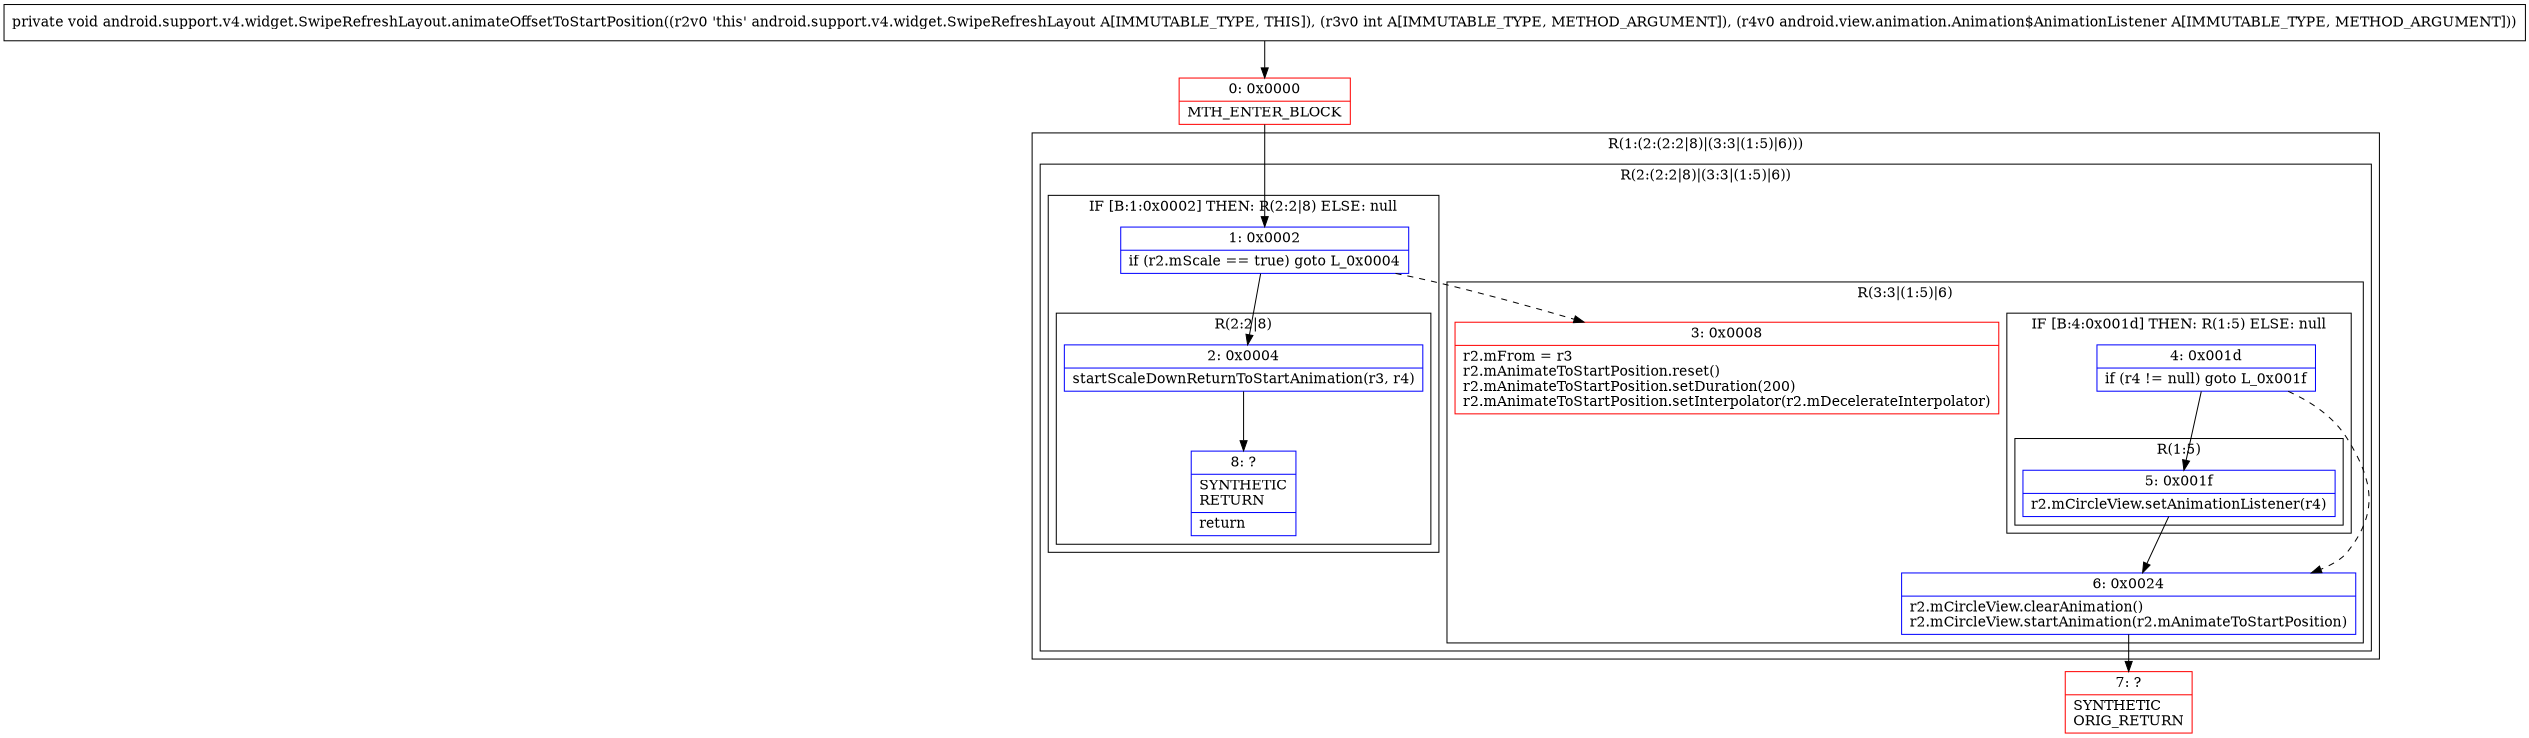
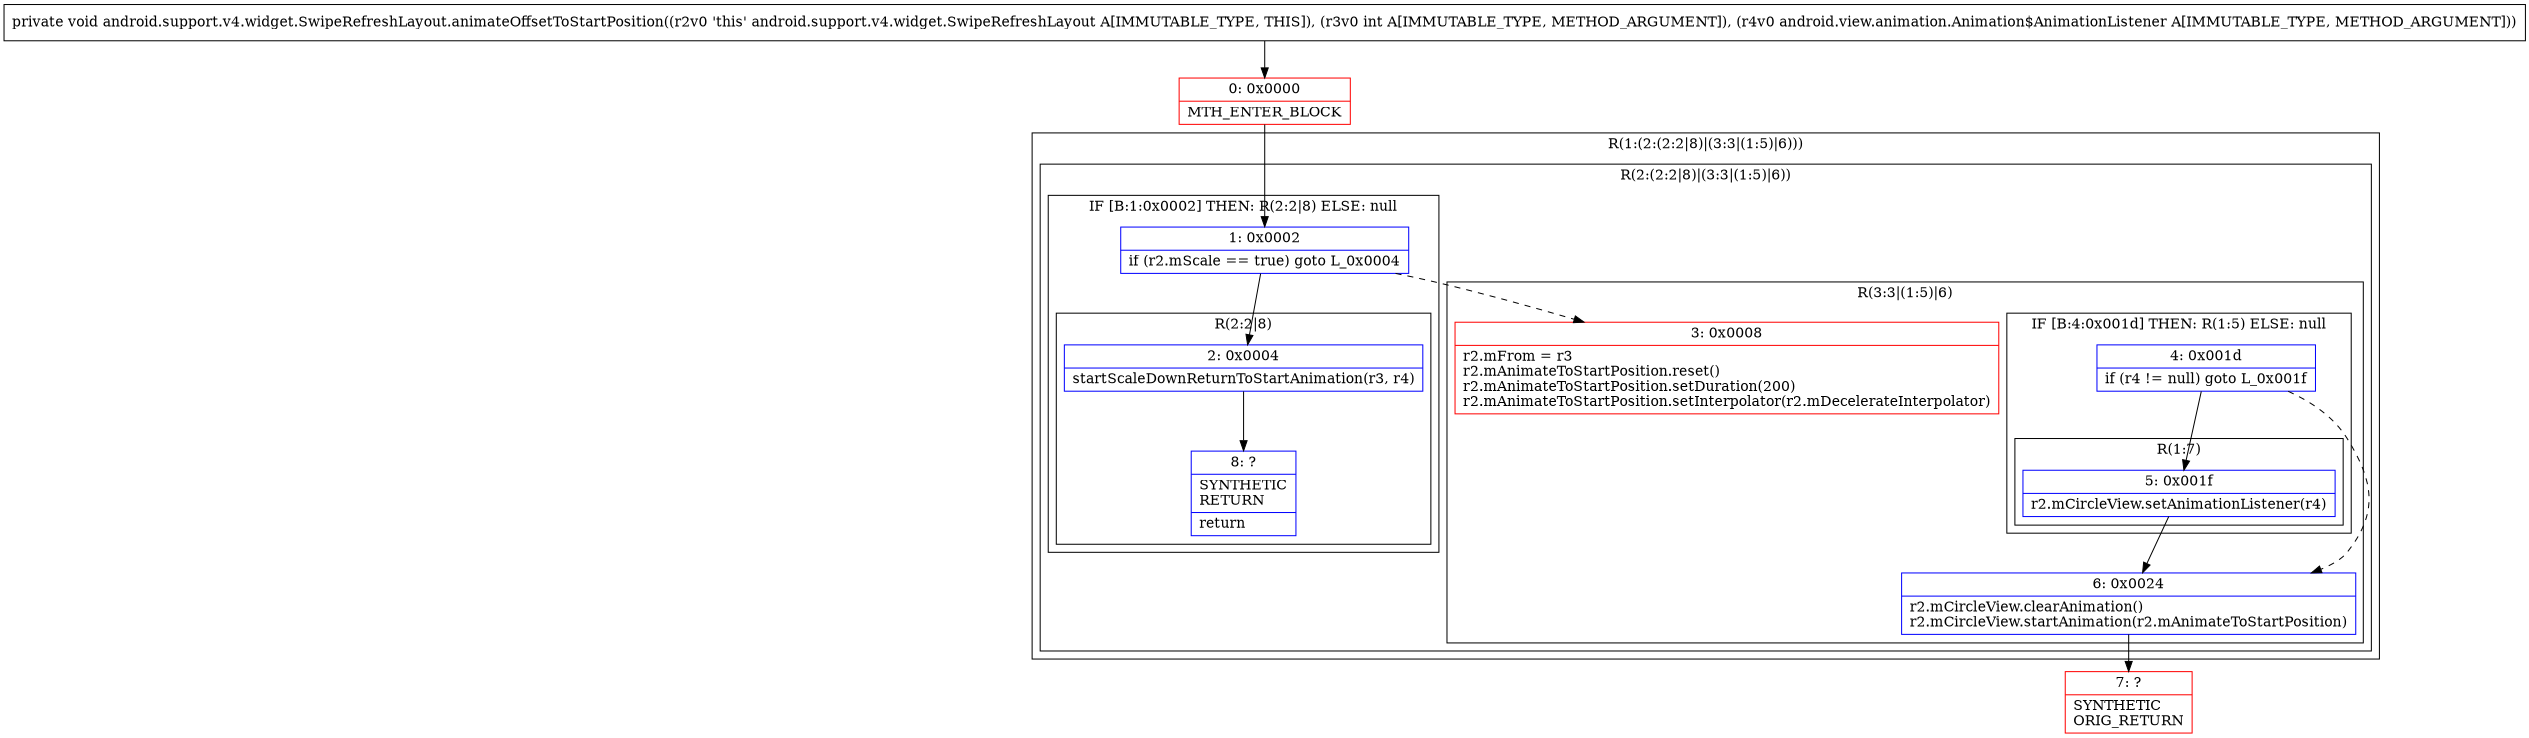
cluster "R(1:5)": label "R(1:5)" -> "R(1:7)"
